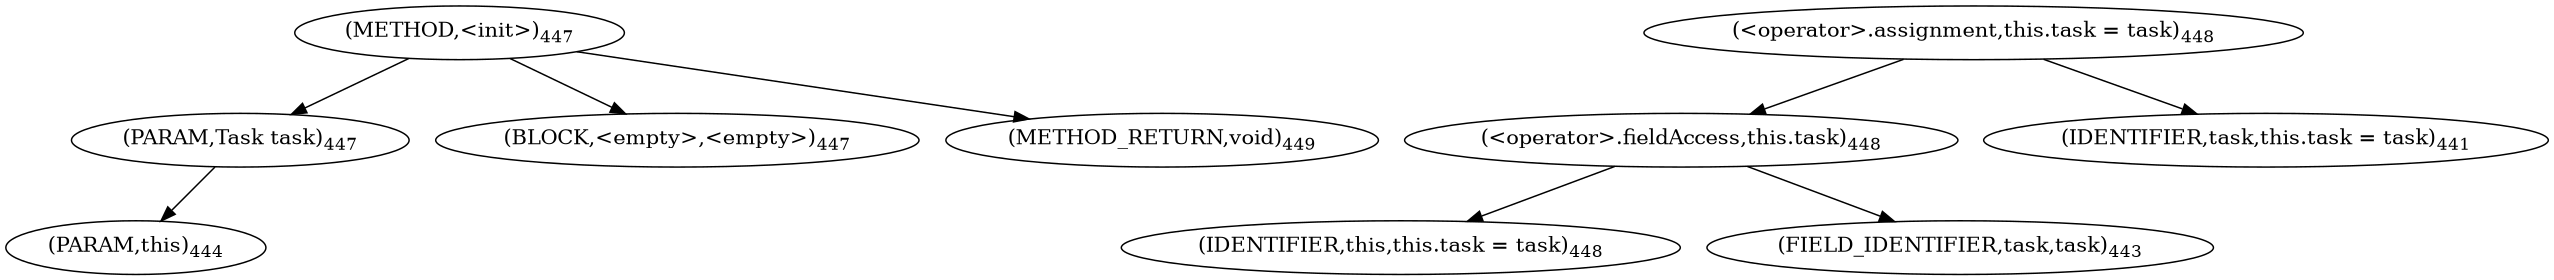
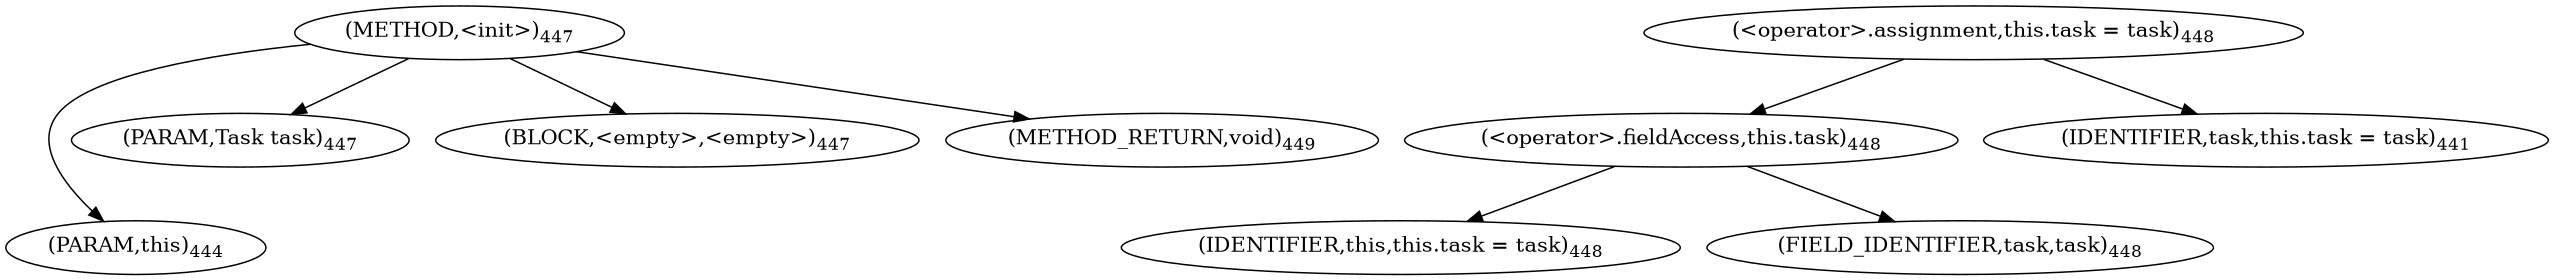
edge "(PARAM,Task task)" -> "(PARAM,this)": now "(METHOD,<init>)" -> "(PARAM,this)"
node "(FIELD_IDENTIFIER,task,task)": text "443" -> "448"
